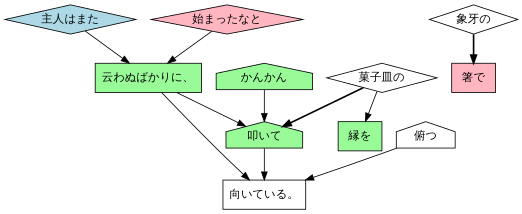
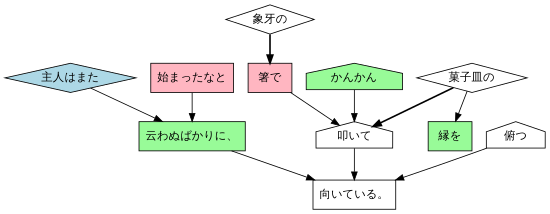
node "始まったなと": shape diamond -> box
edge "云わぬばかりに、" -> "叩いて": now "箸で" -> "叩いて"
node "叩いて": fillcolor palegreen -> white
